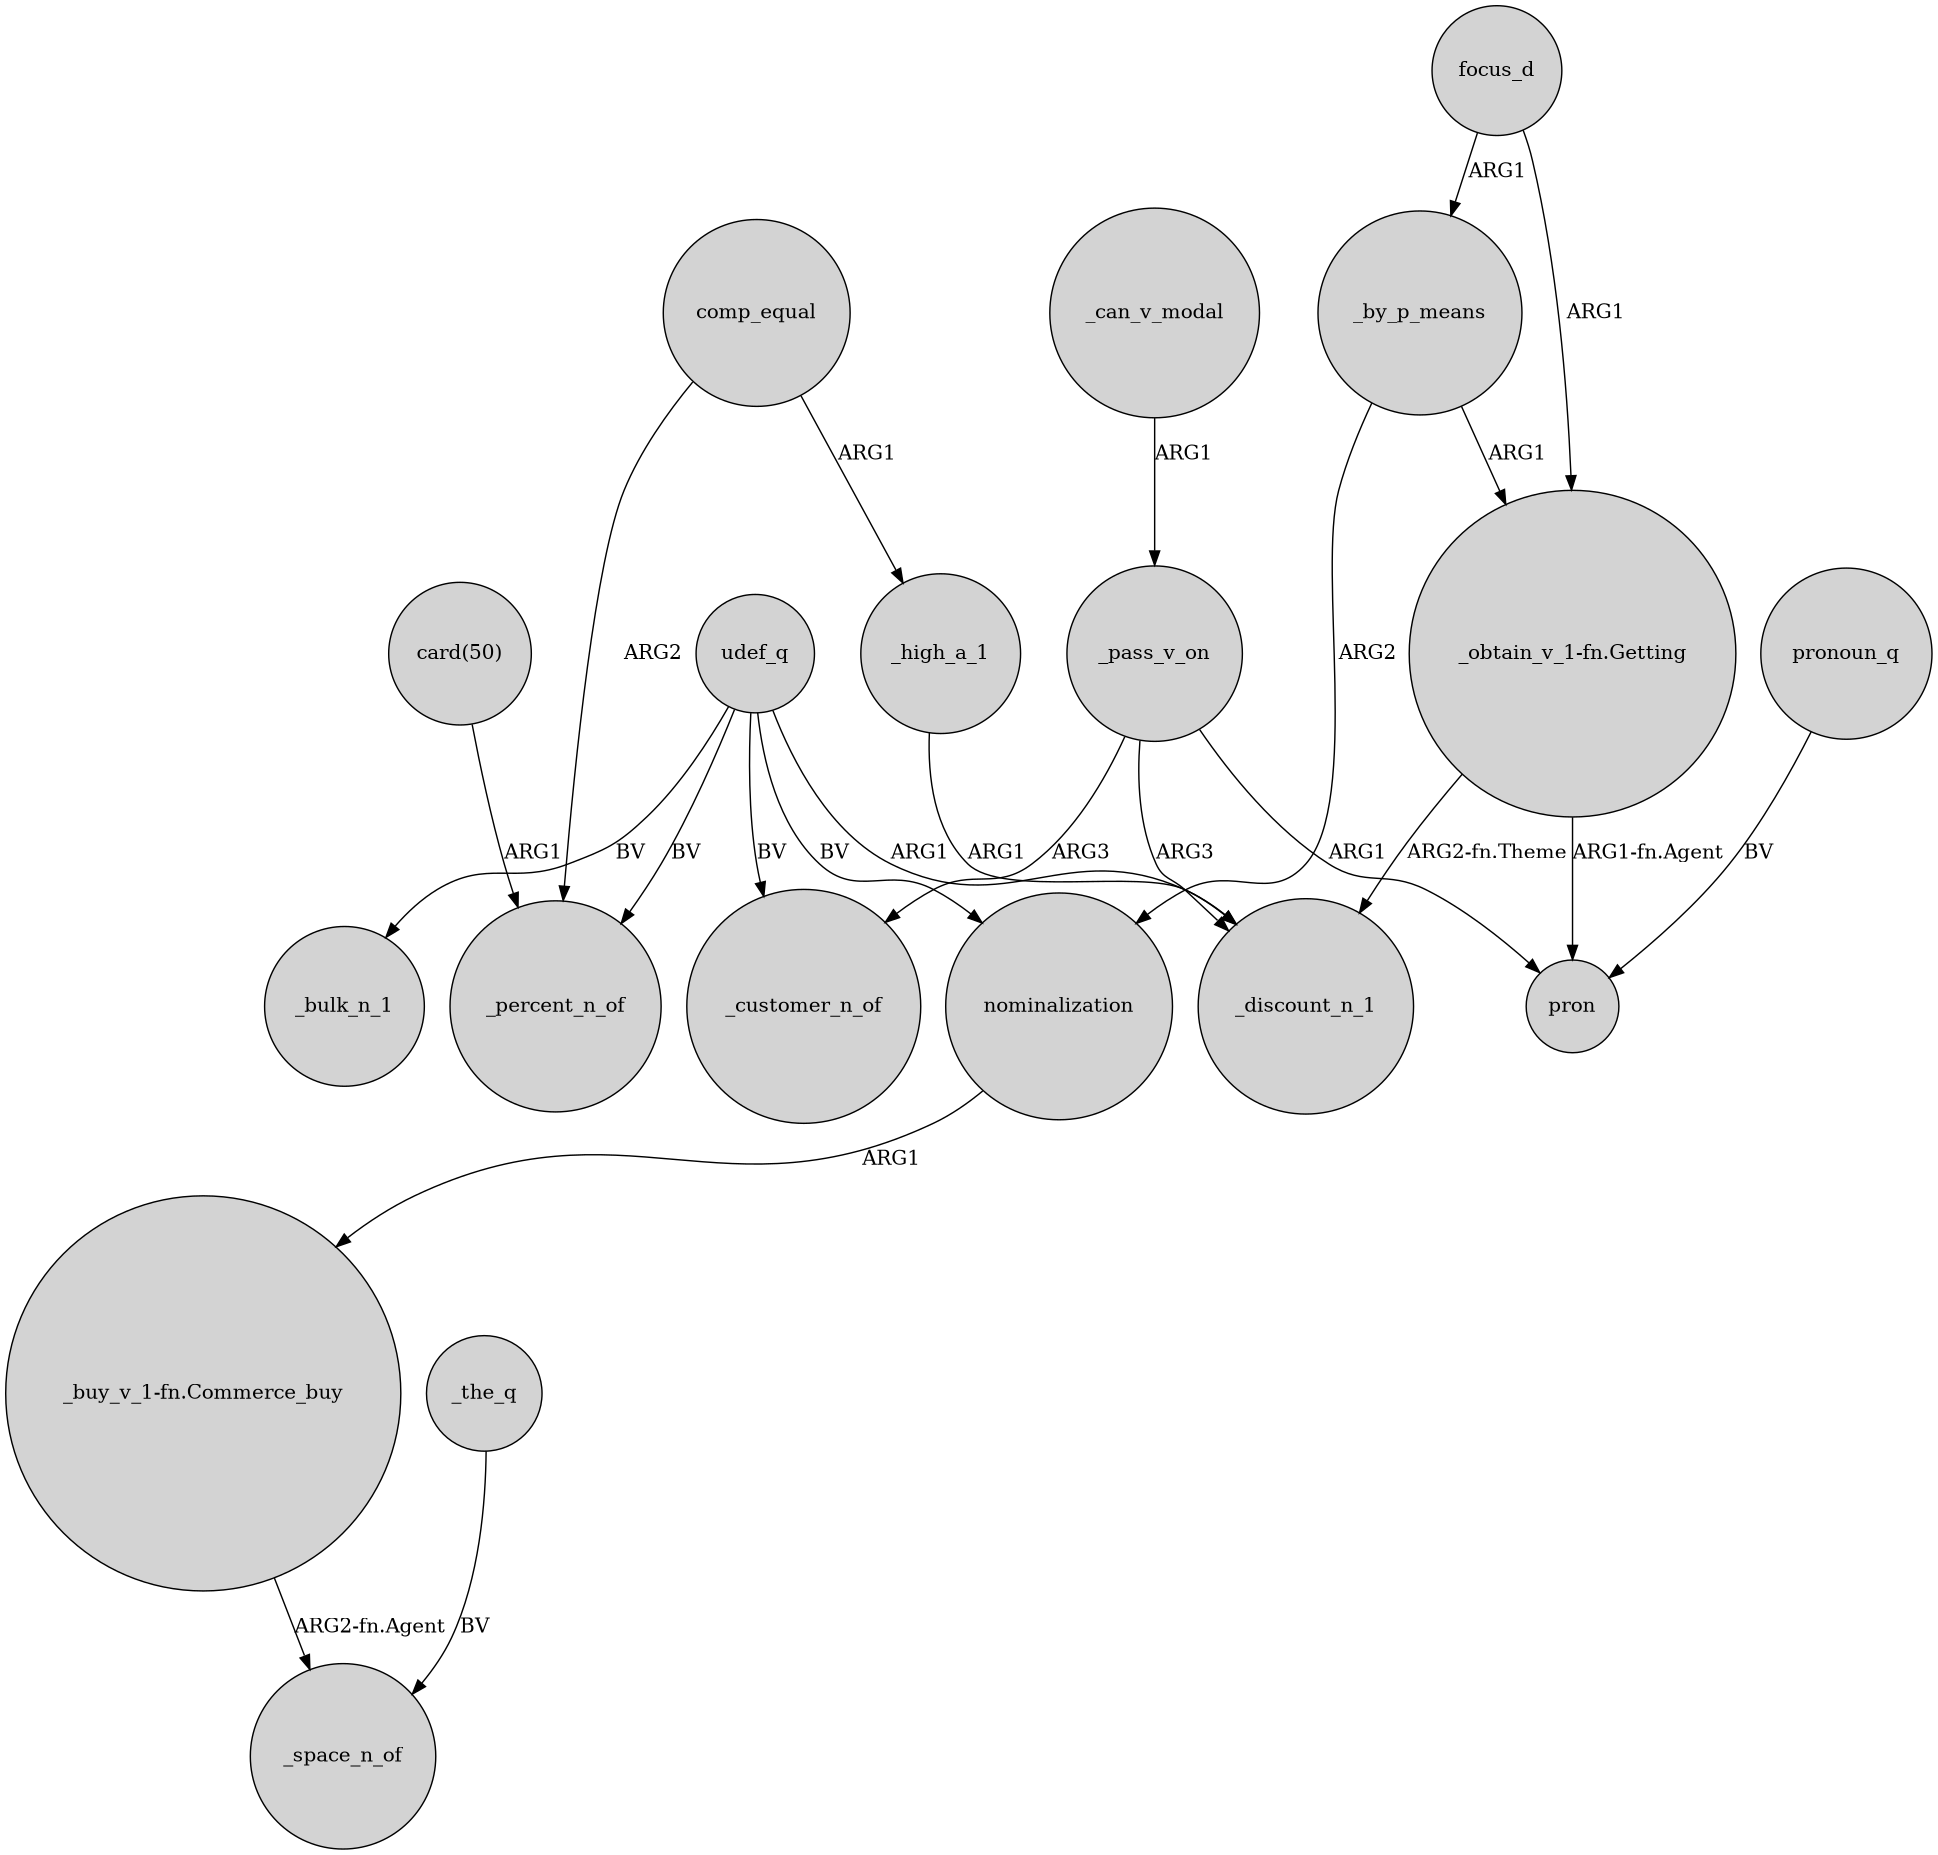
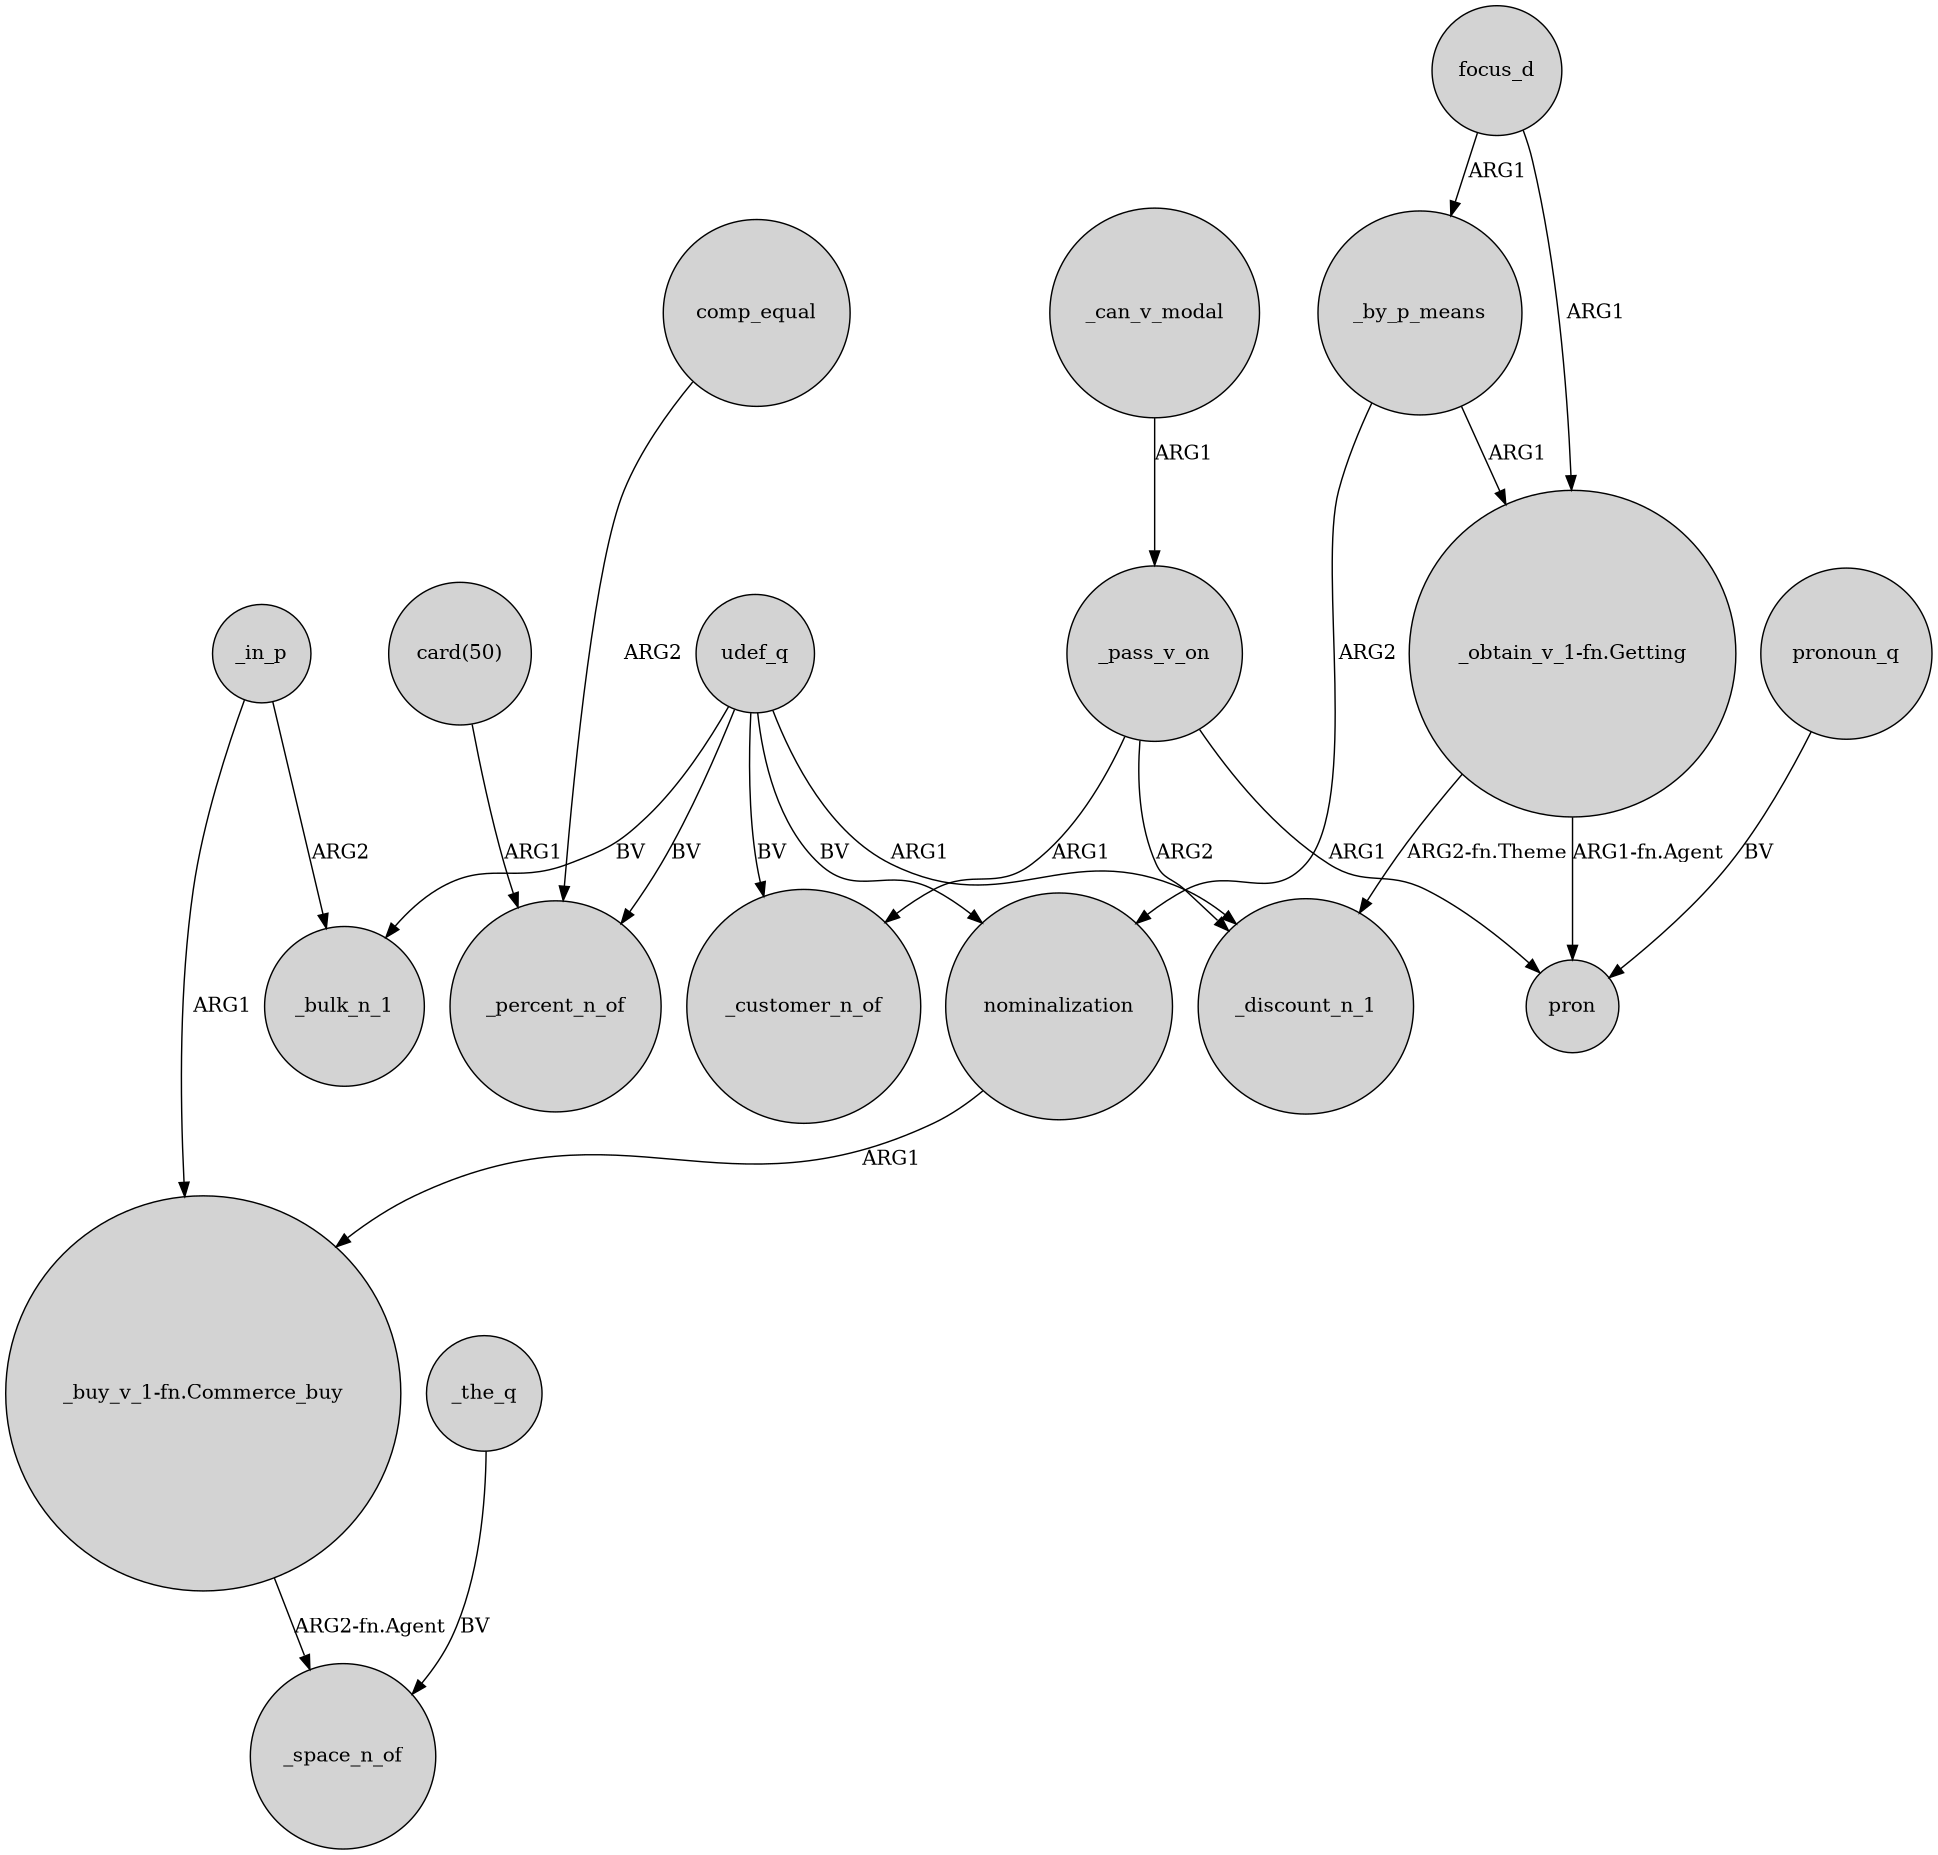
node "_in_p": added
node "_high_a_1": removed
edge "_pass_v_on" -> "_customer_n_of": label "ARG3" -> "ARG1"
edge "_pass_v_on" -> "_discount_n_1": label "ARG3" -> "ARG2"
